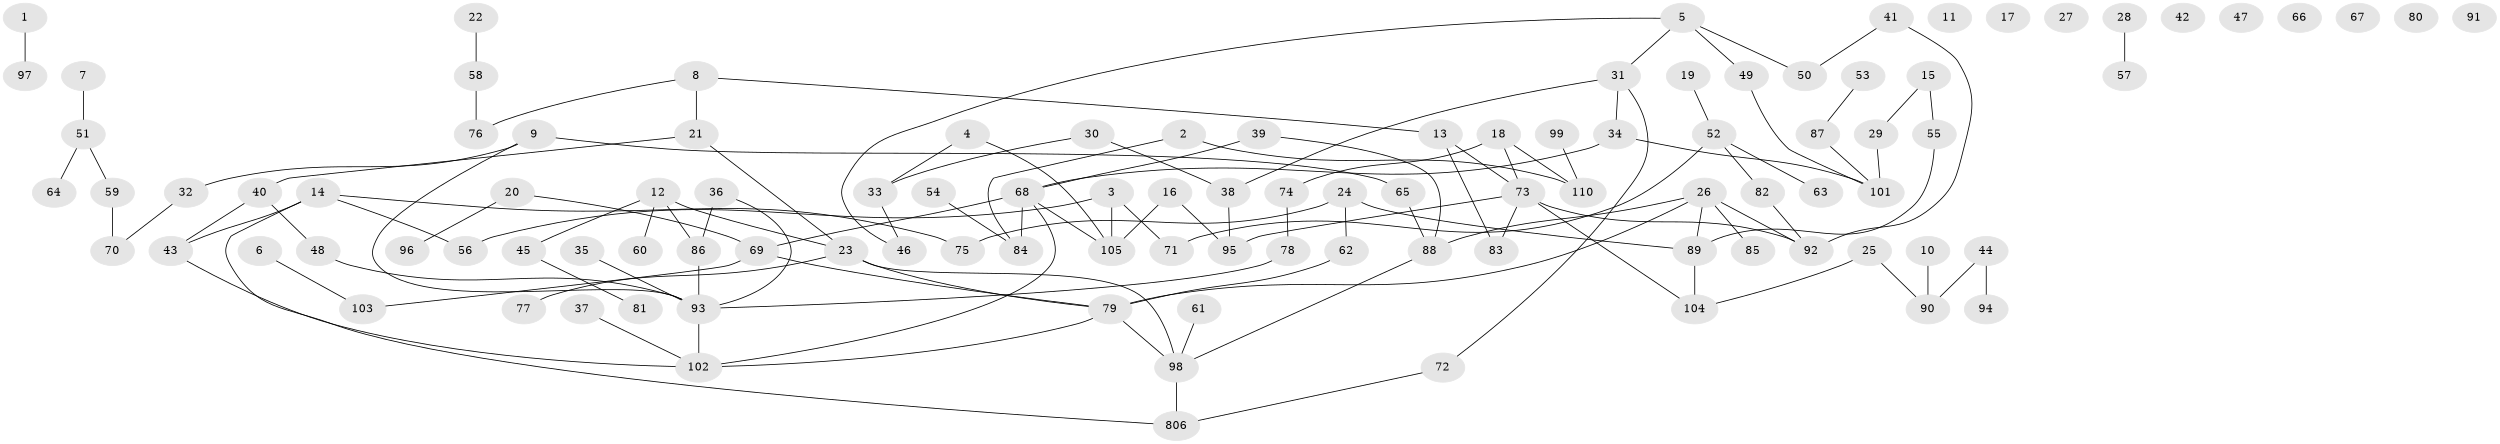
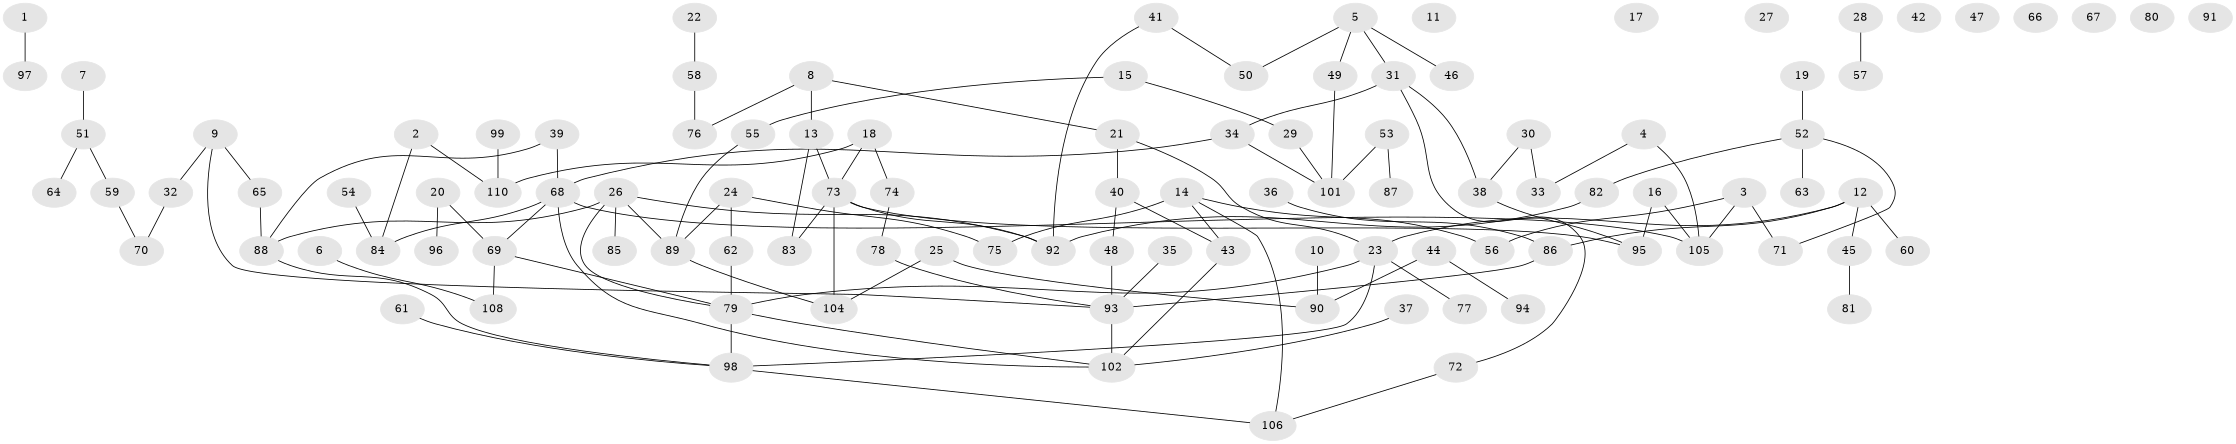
edge "87" -- "101": now "53" -- "101"
edge "33" -- "46": removed
edge "36" -- "93": removed
node "103": label "103" -> "108"
node "806": label "806" -> "106"
